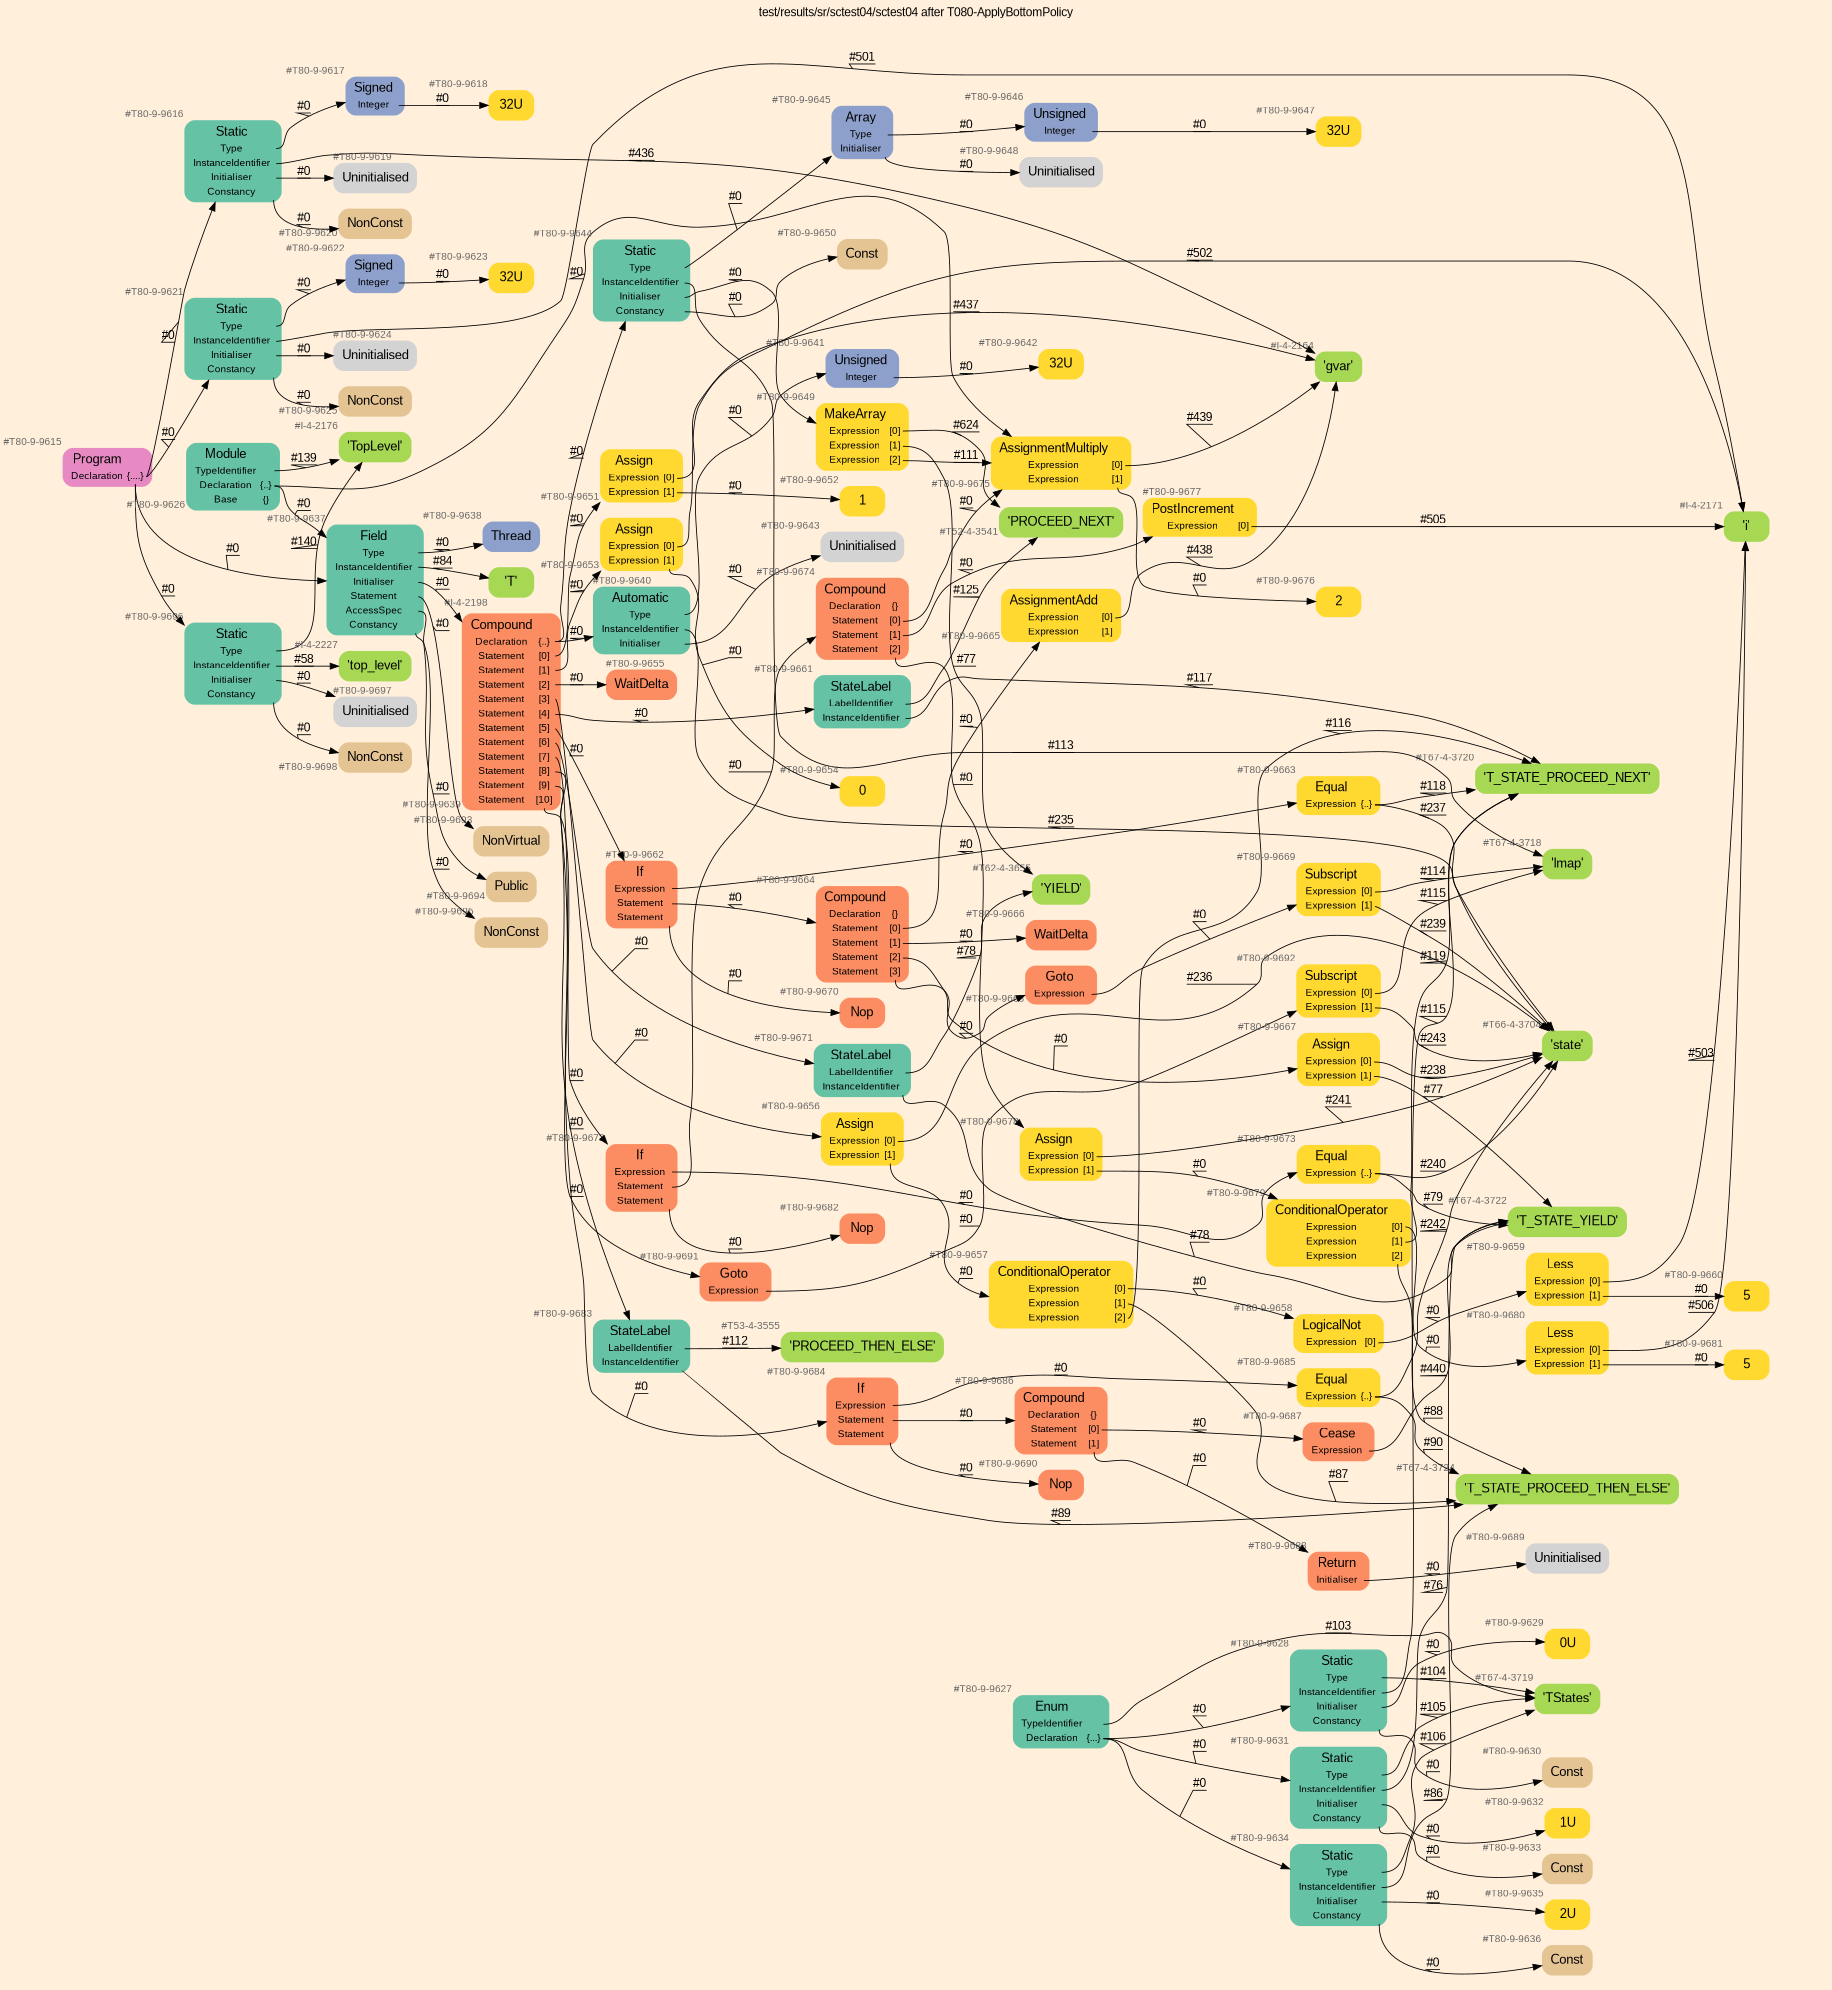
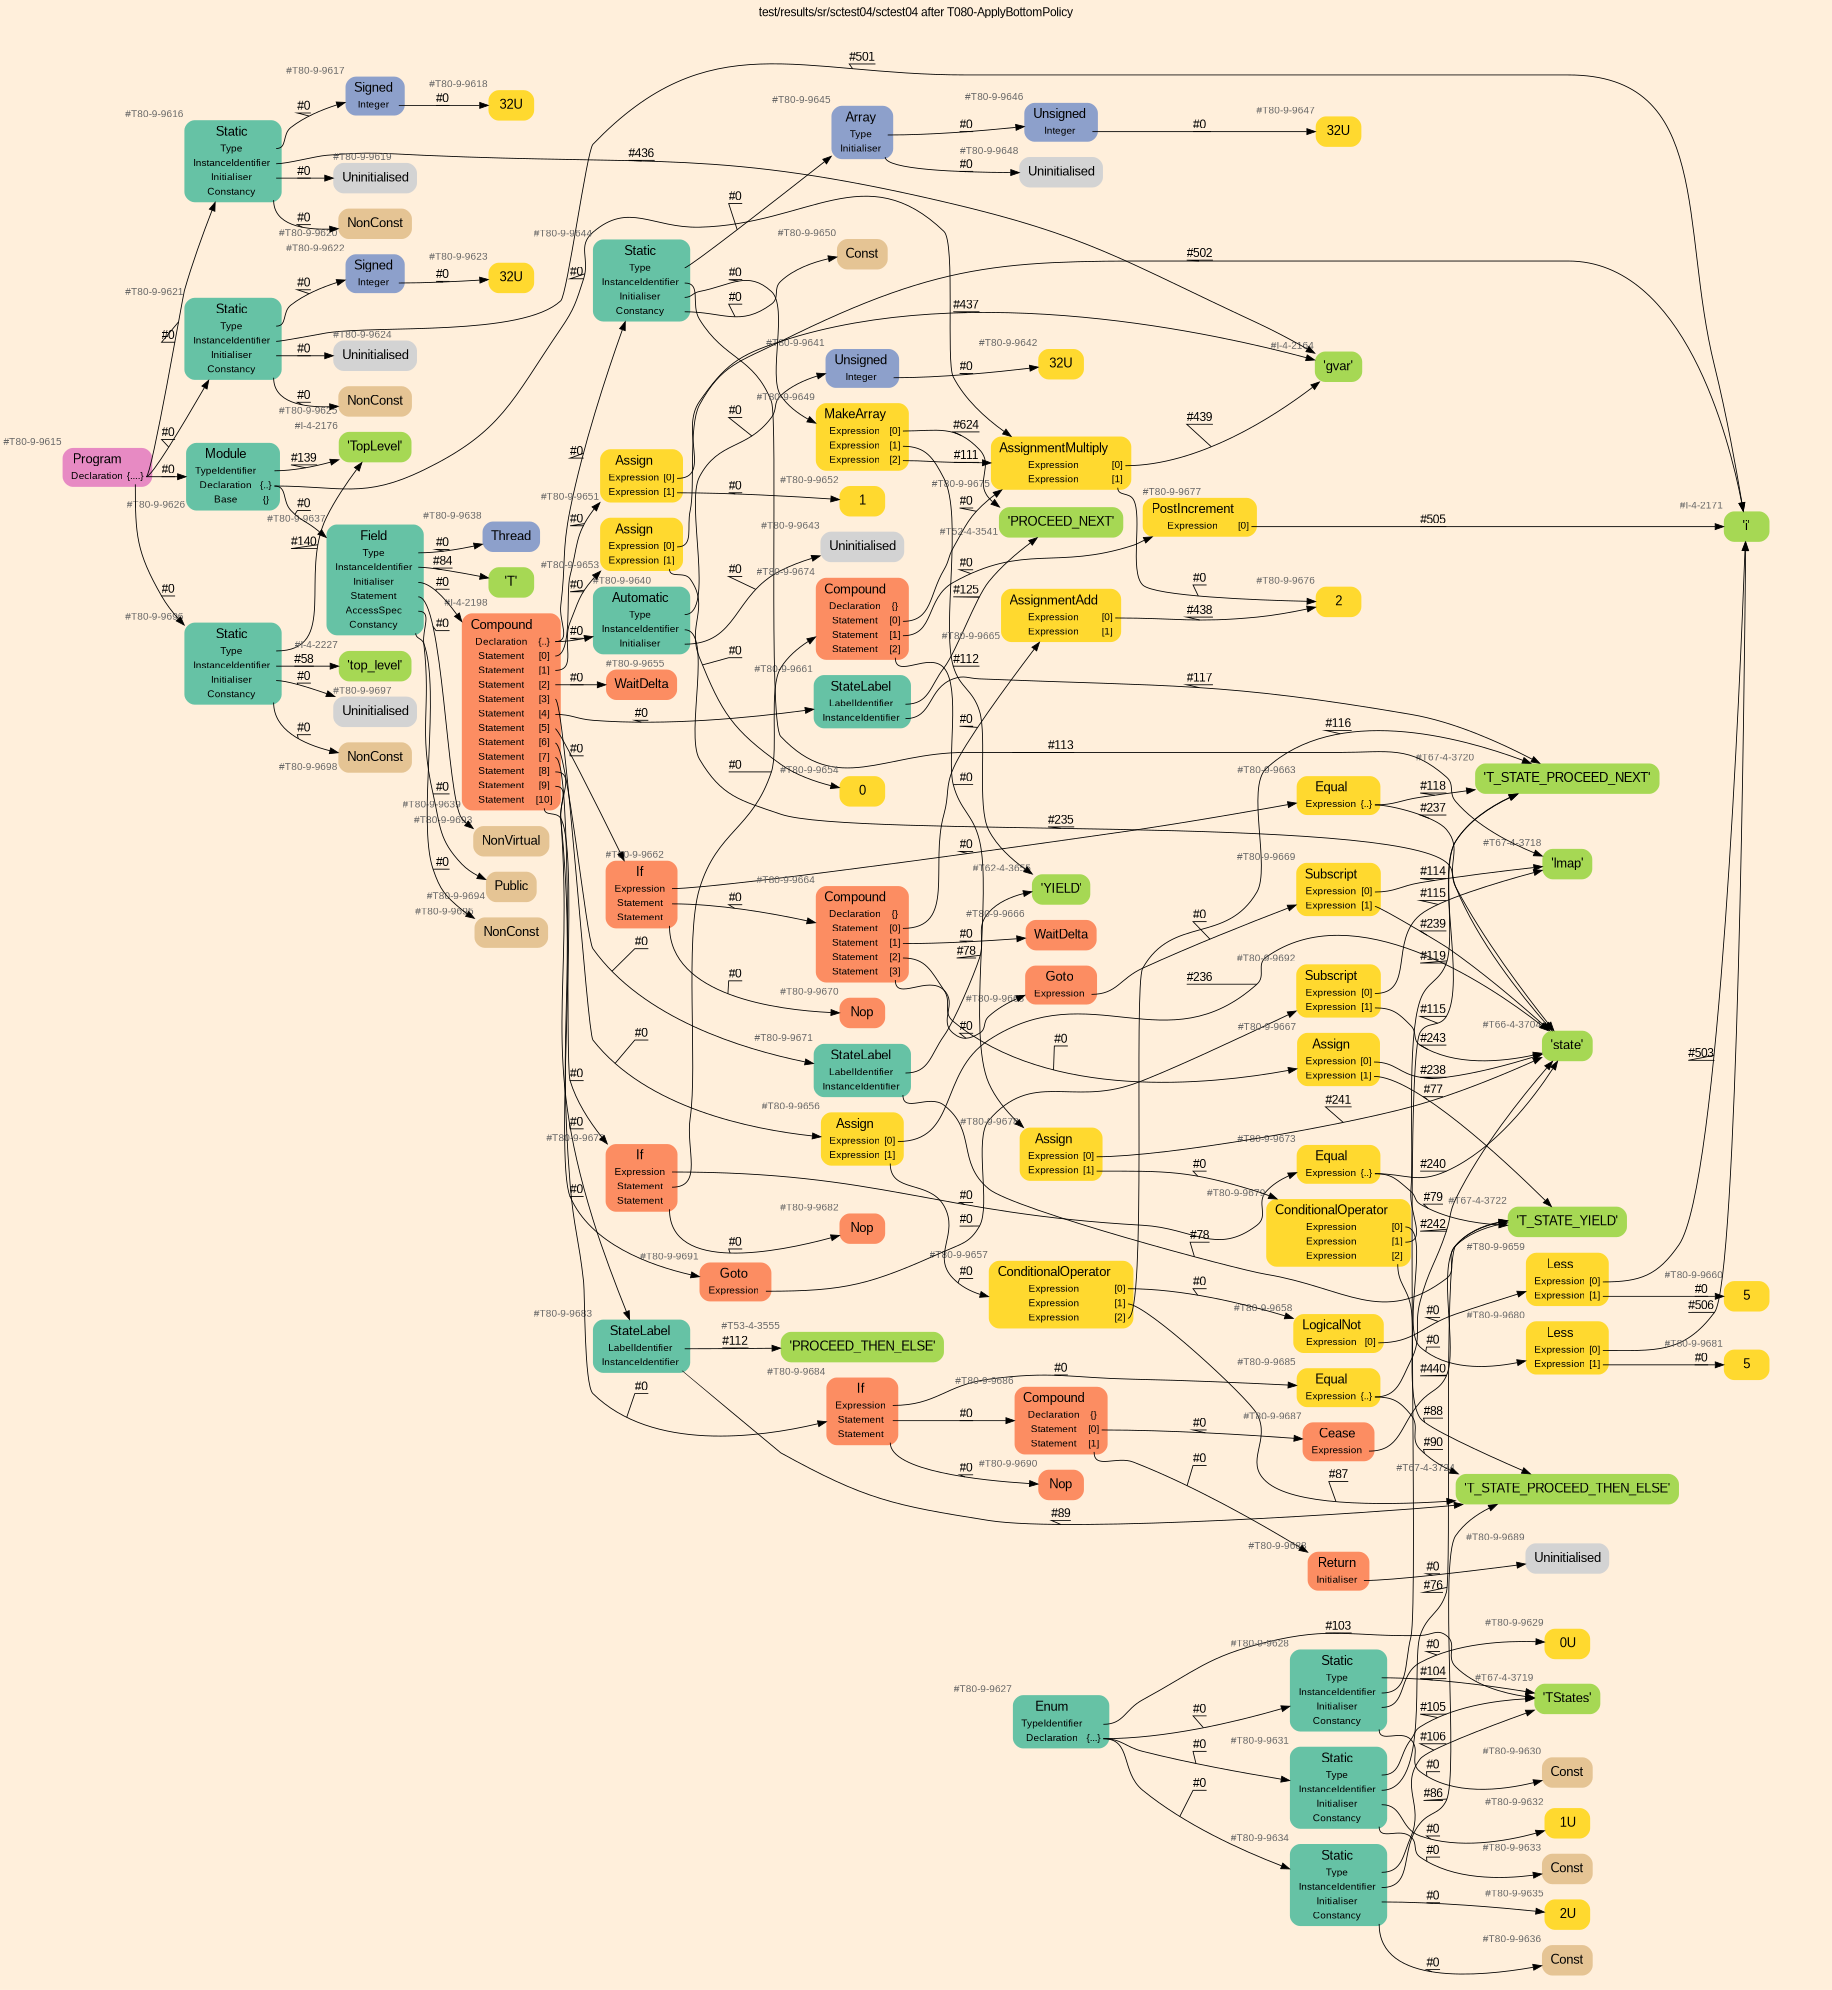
edge "AssignmentAdd" -> "'gvar'": now "AssignmentAdd" -> "2"
edge "Program" -> "Field": now "Program" -> "Module"
edge "MakeArray" -> "'YIELD'": label "#77" -> "#112"
